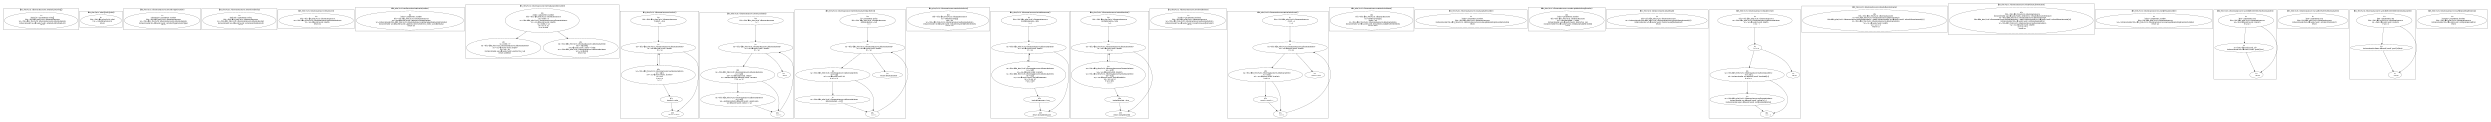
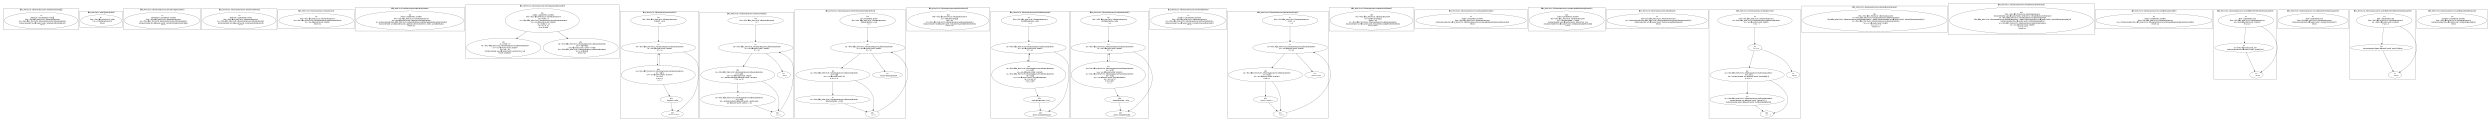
cluster "@ts_files/42.ts: MediaConstants.dataReload()": label "@ts_files/42.ts: MediaConstants.dataReload()" -> "@ts_files/42.ts: AlbumsDataSource.dataReload()"
